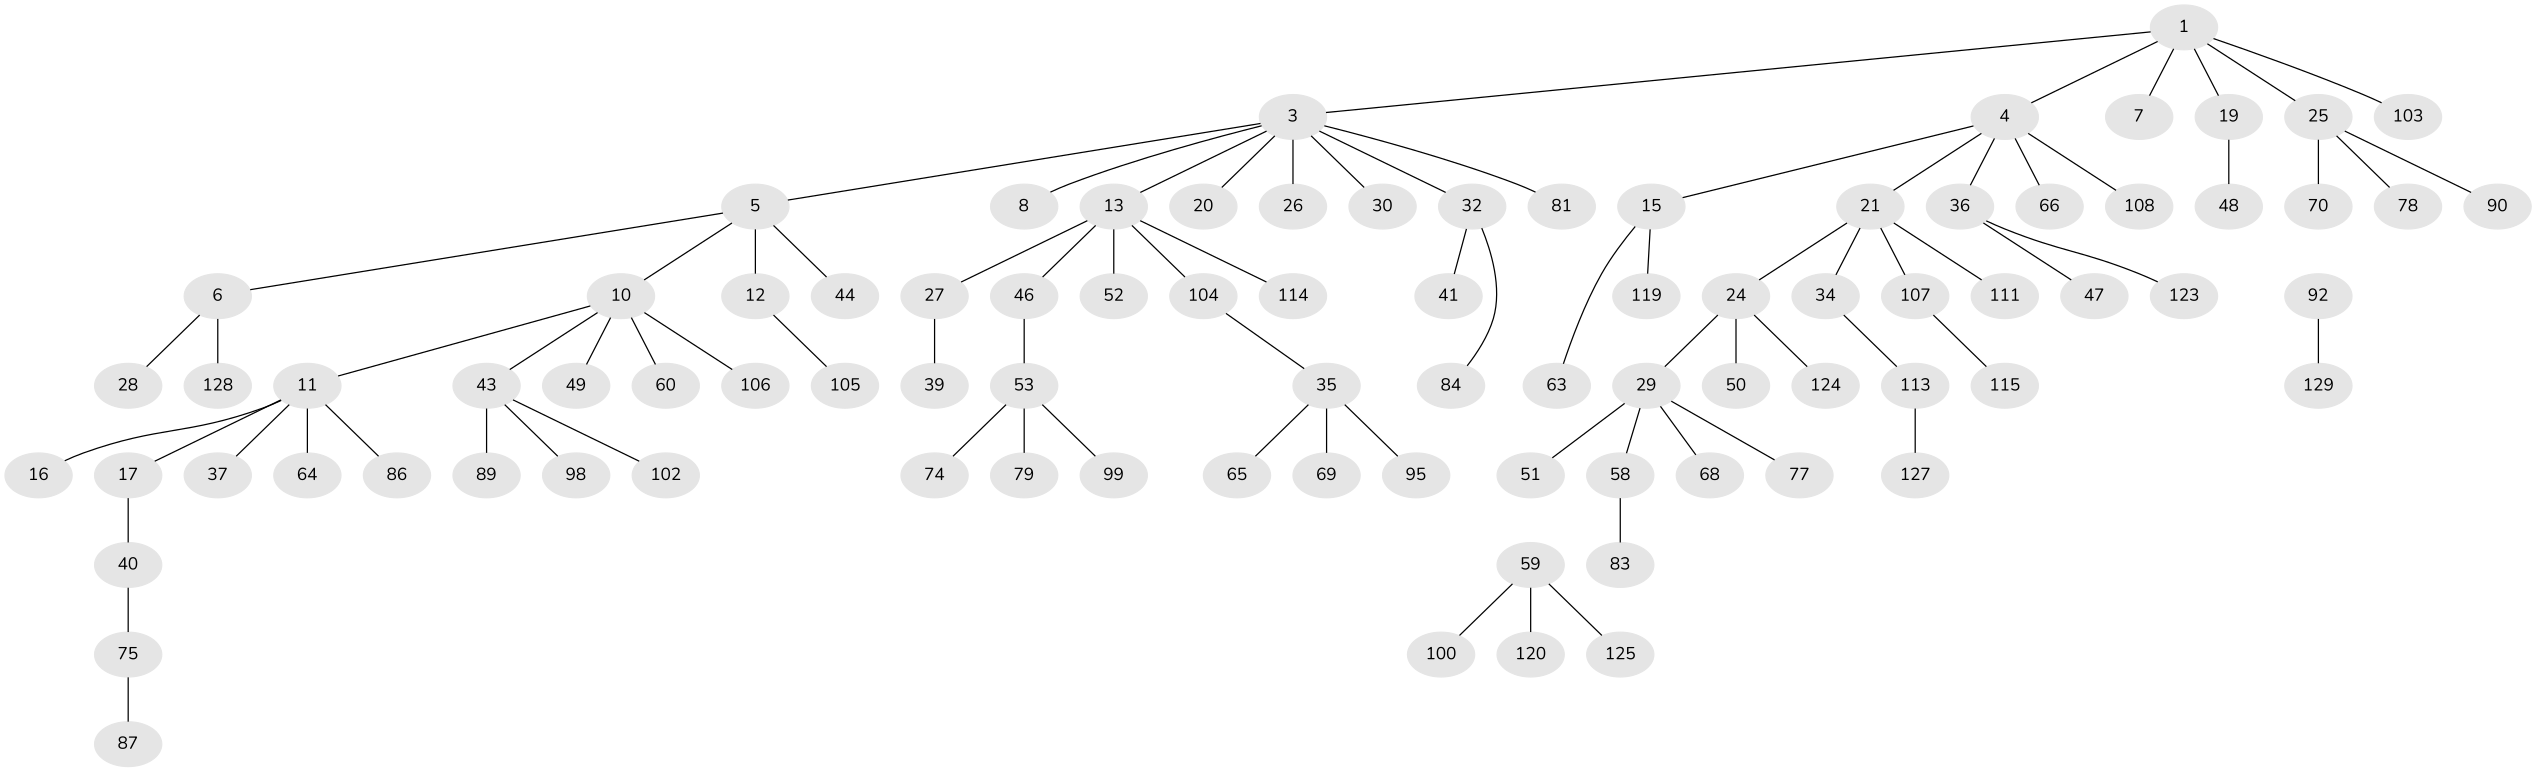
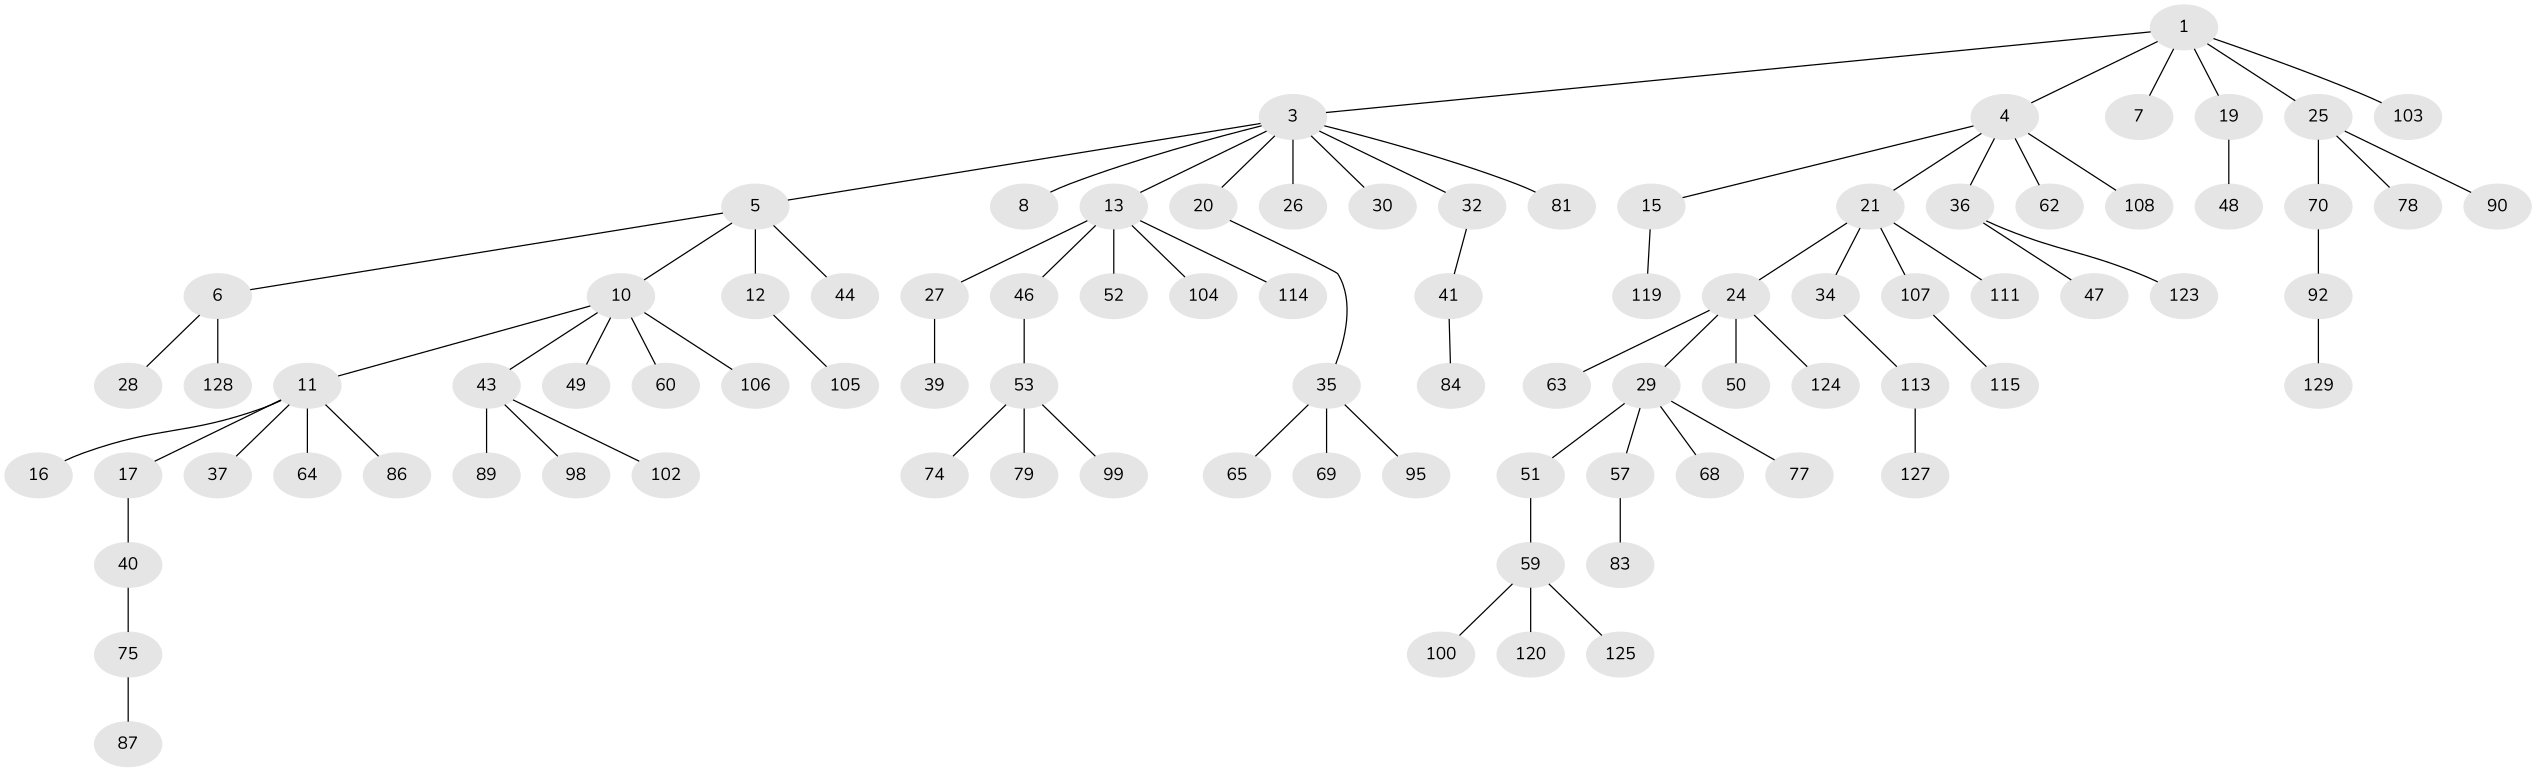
node "66": label "66" -> "62"
edge "70" -- "92": added
edge "15" -- "63": now "24" -- "63"
edge "32" -- "84": now "41" -- "84"
edge "104" -- "35": now "20" -- "35"
node "58": label "58" -> "57"
edge "51" -- "59": added
